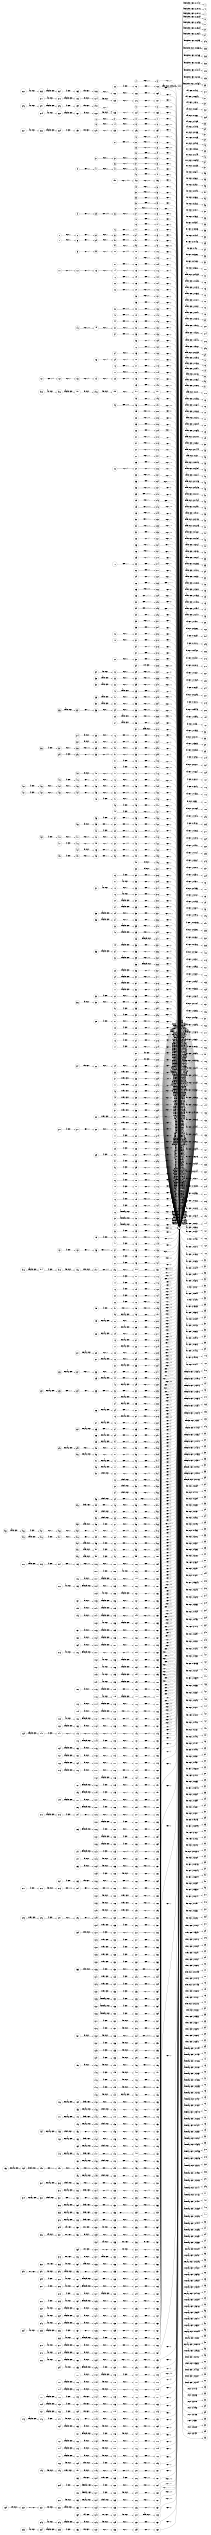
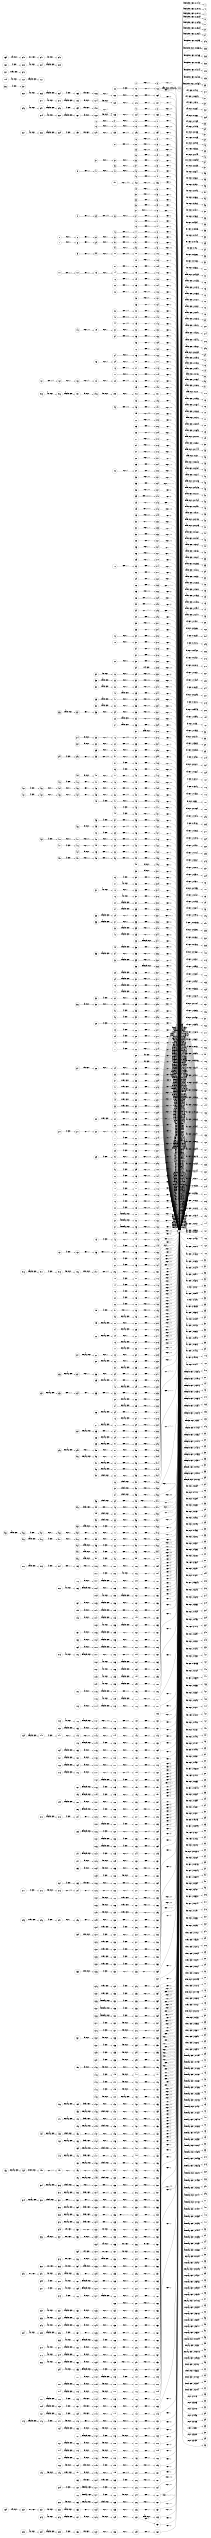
node "388": removed
node "1122": removed
node "1503": added
node "1343": removed
edge "1625" -> "1626": removed, label "<eps>:例"
edge "1842" -> "1843": now "1850" -> "1843"
